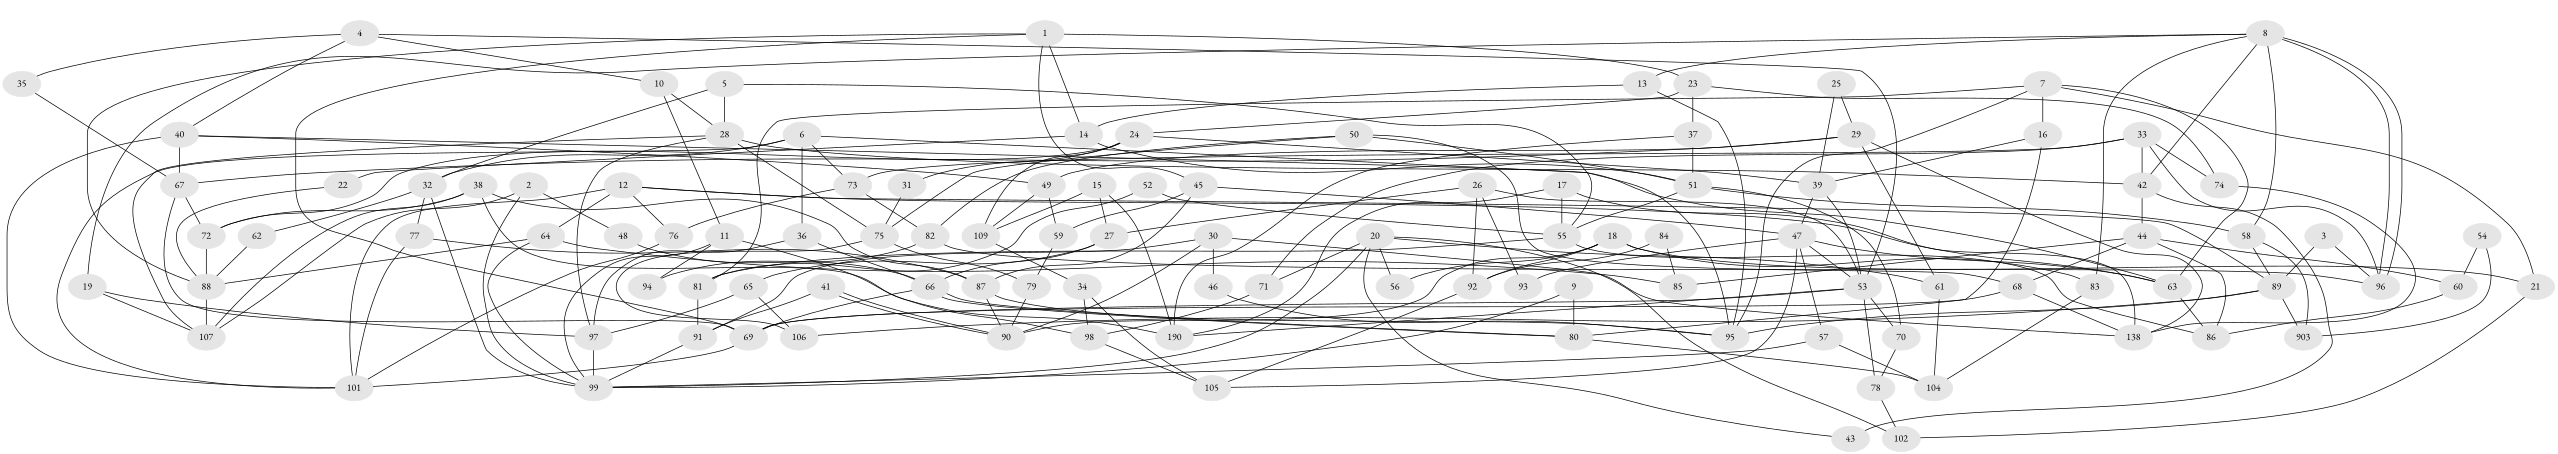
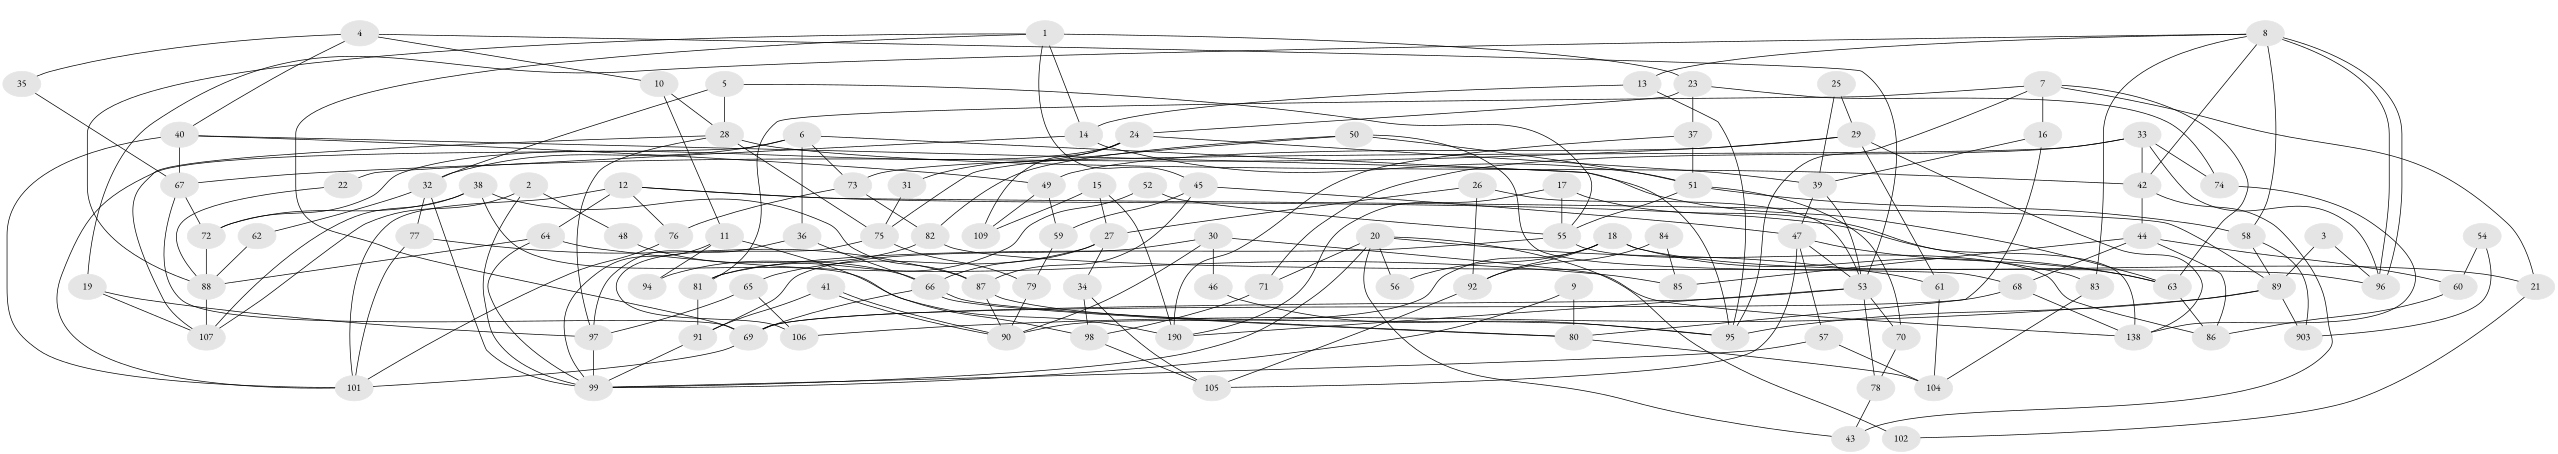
edge "109" -- "34": now "27" -- "34"
node "93": removed
edge "78" -- "102": now "78" -- "43"
